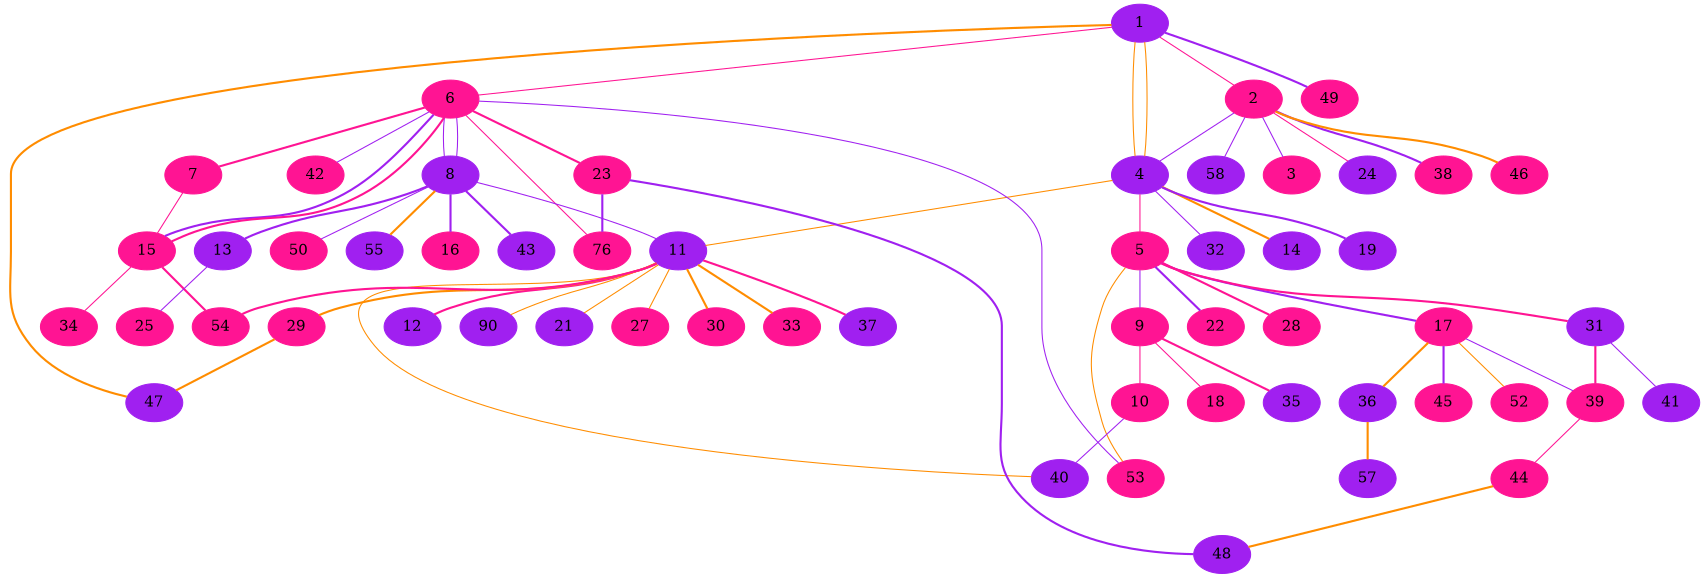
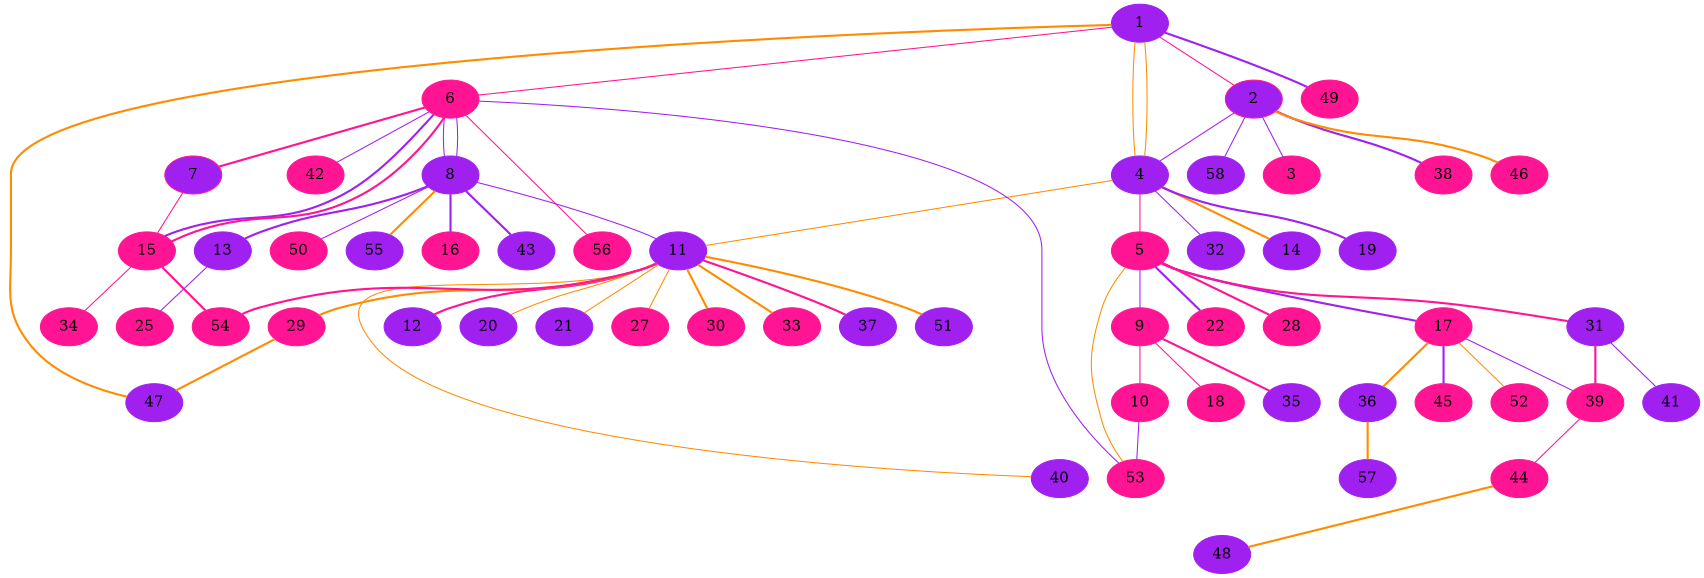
node "2": fillcolor deeppink -> purple
node "7": fillcolor deeppink -> purple
node "23": removed
node "24": removed
node "76": label "76" -> "56"
node "90": label "90" -> "20"
node "51": added
edge "10" -- "40": now "10" -- "53"
